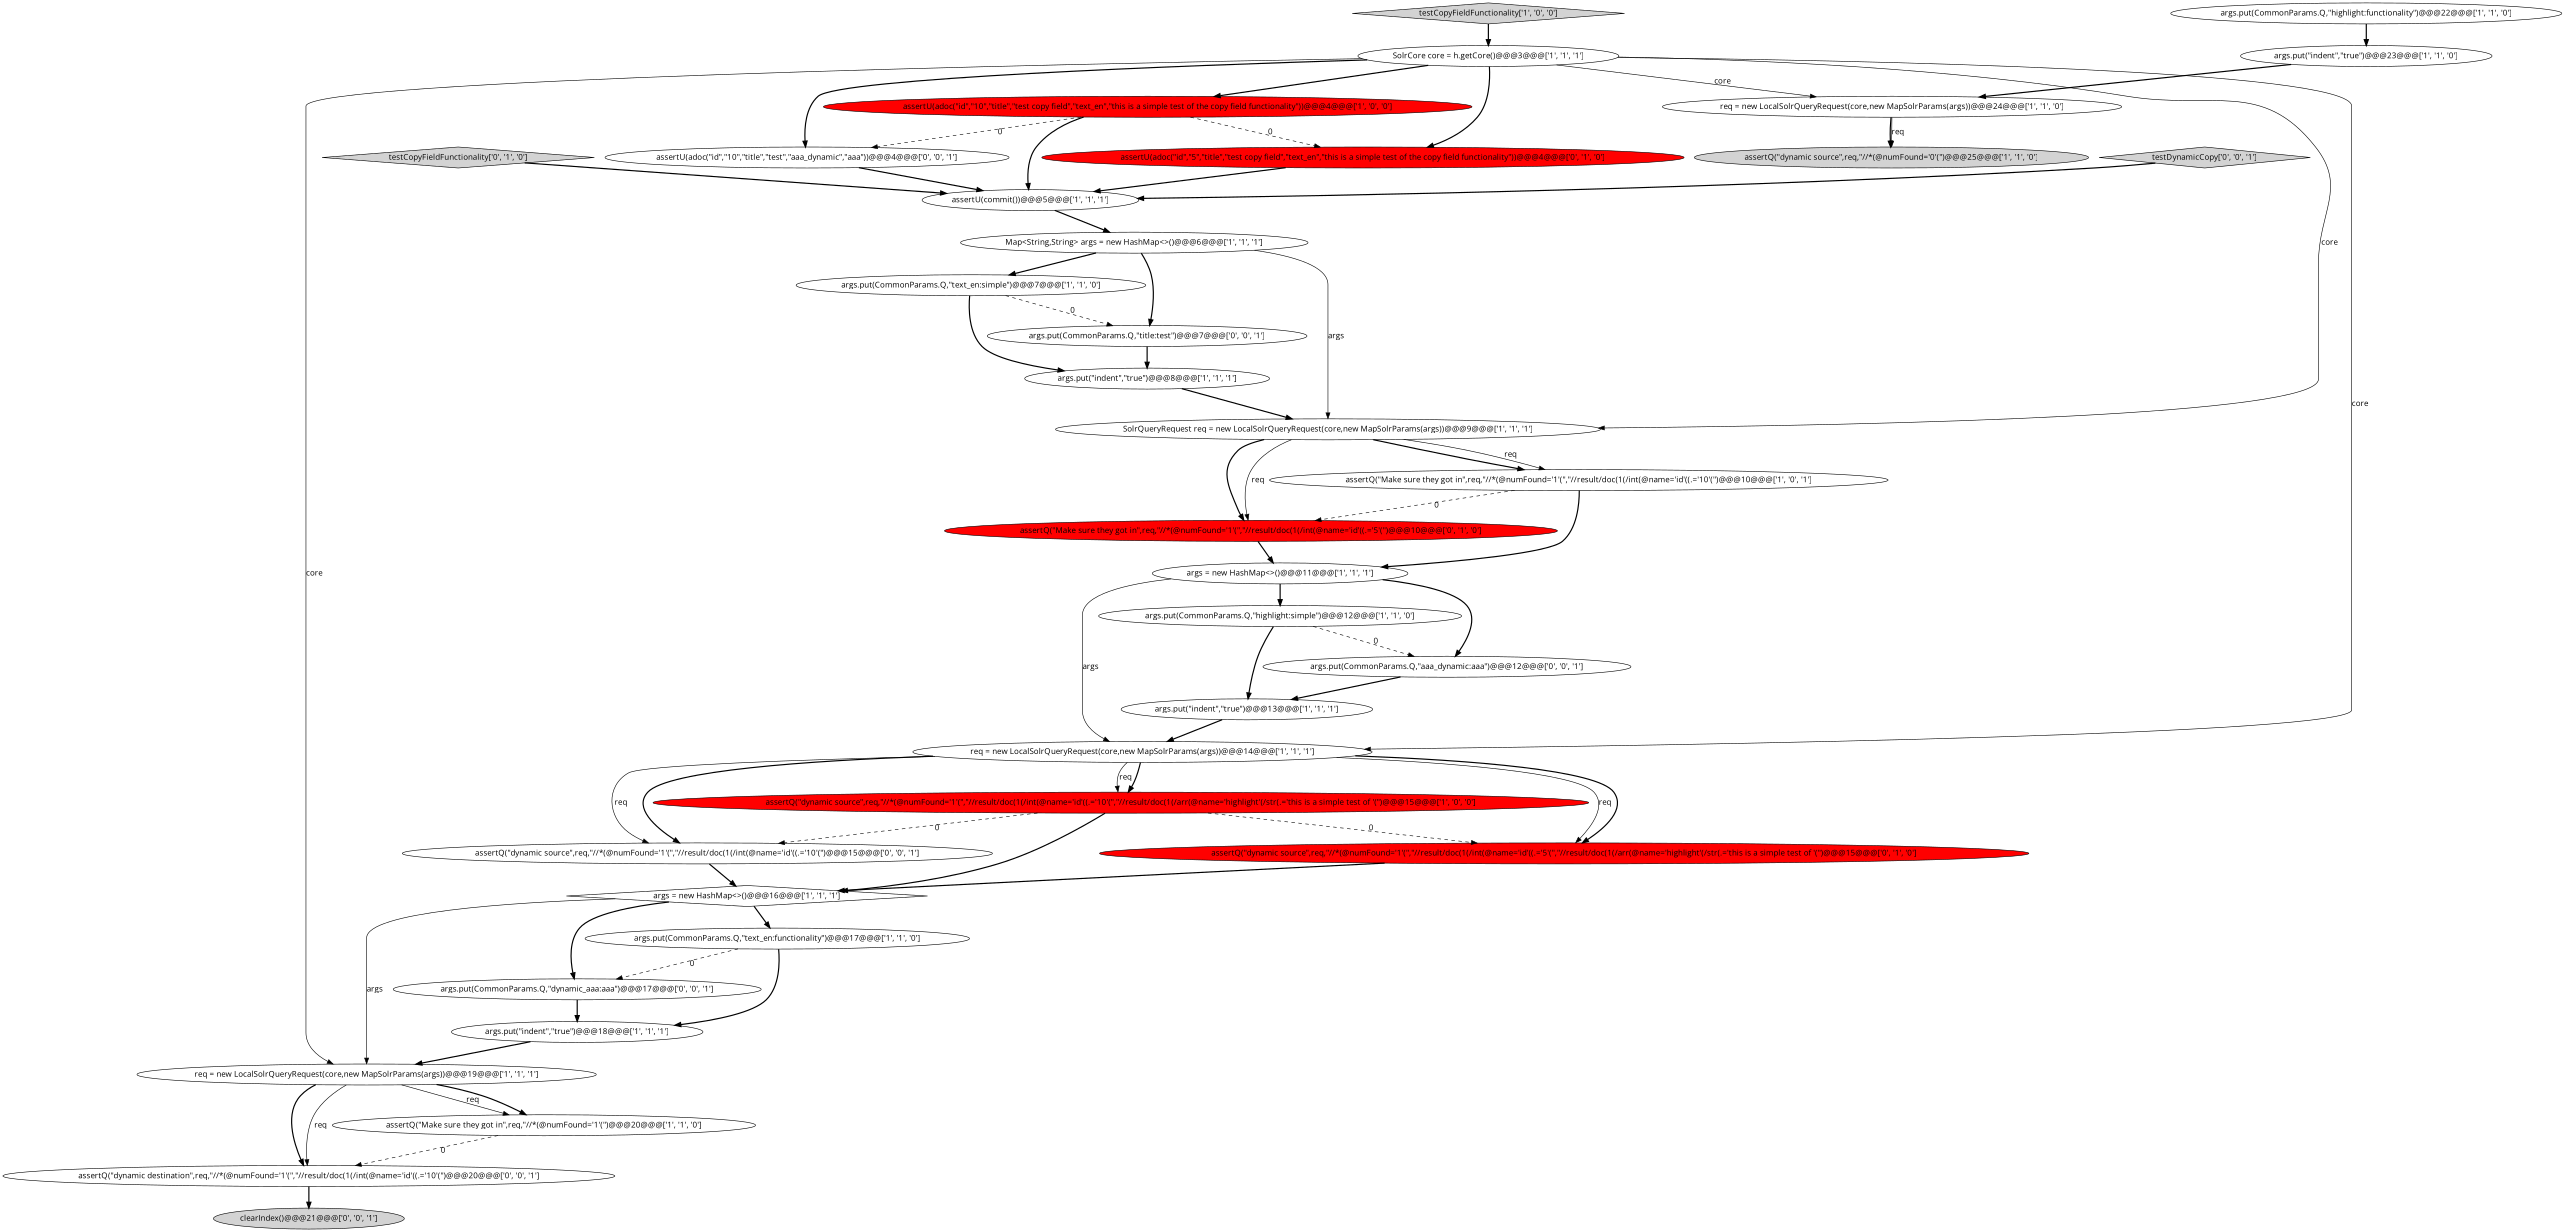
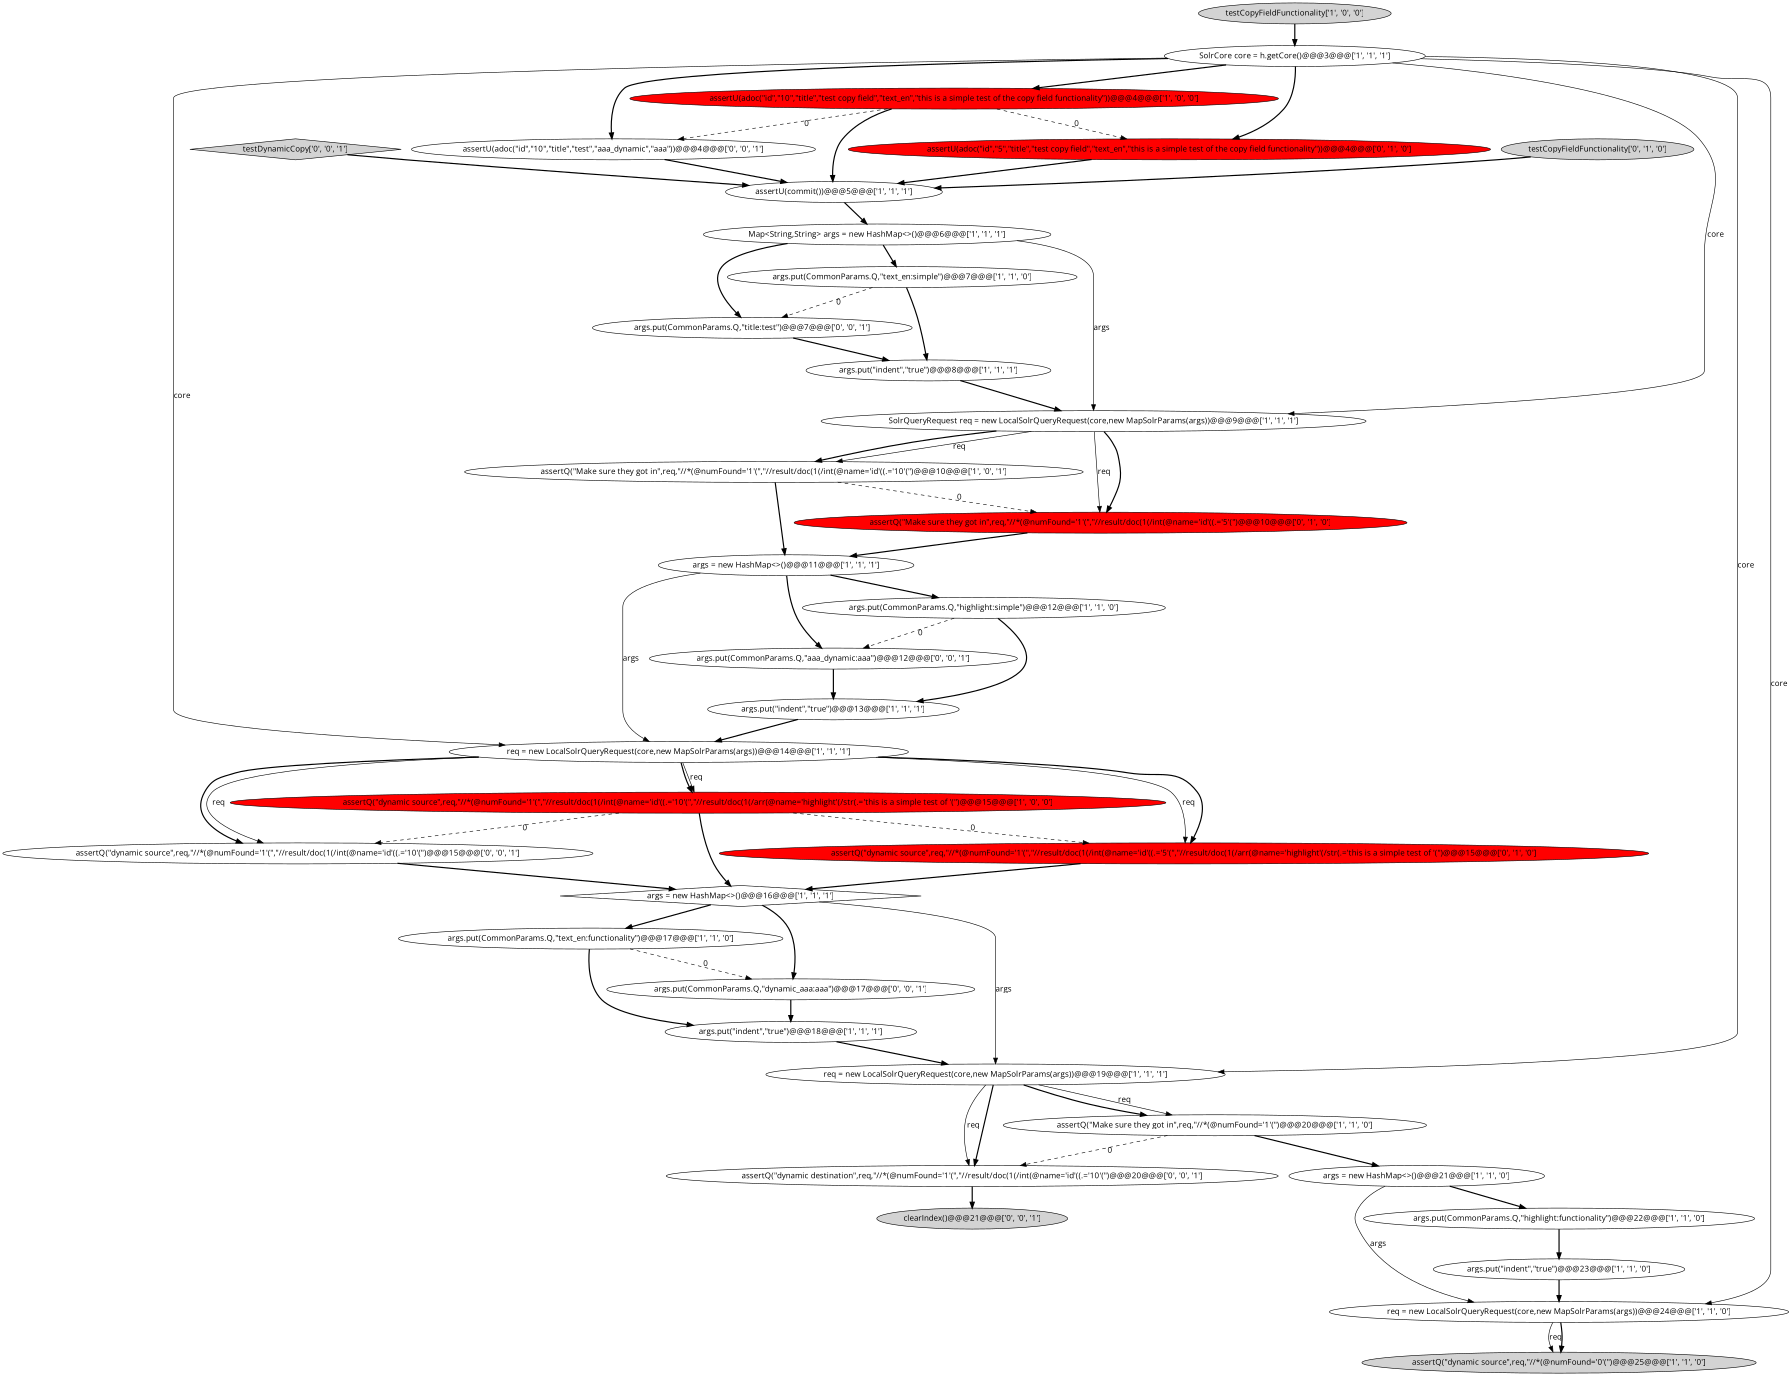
node "testCopyFieldFunctionality['1', '0', '0']": shape diamond -> ellipse
node "testCopyFieldFunctionality['0', '1', '0']": shape diamond -> ellipse
node "args = new HashMap<>()@@@21@@@['1', '1', '0']": added
